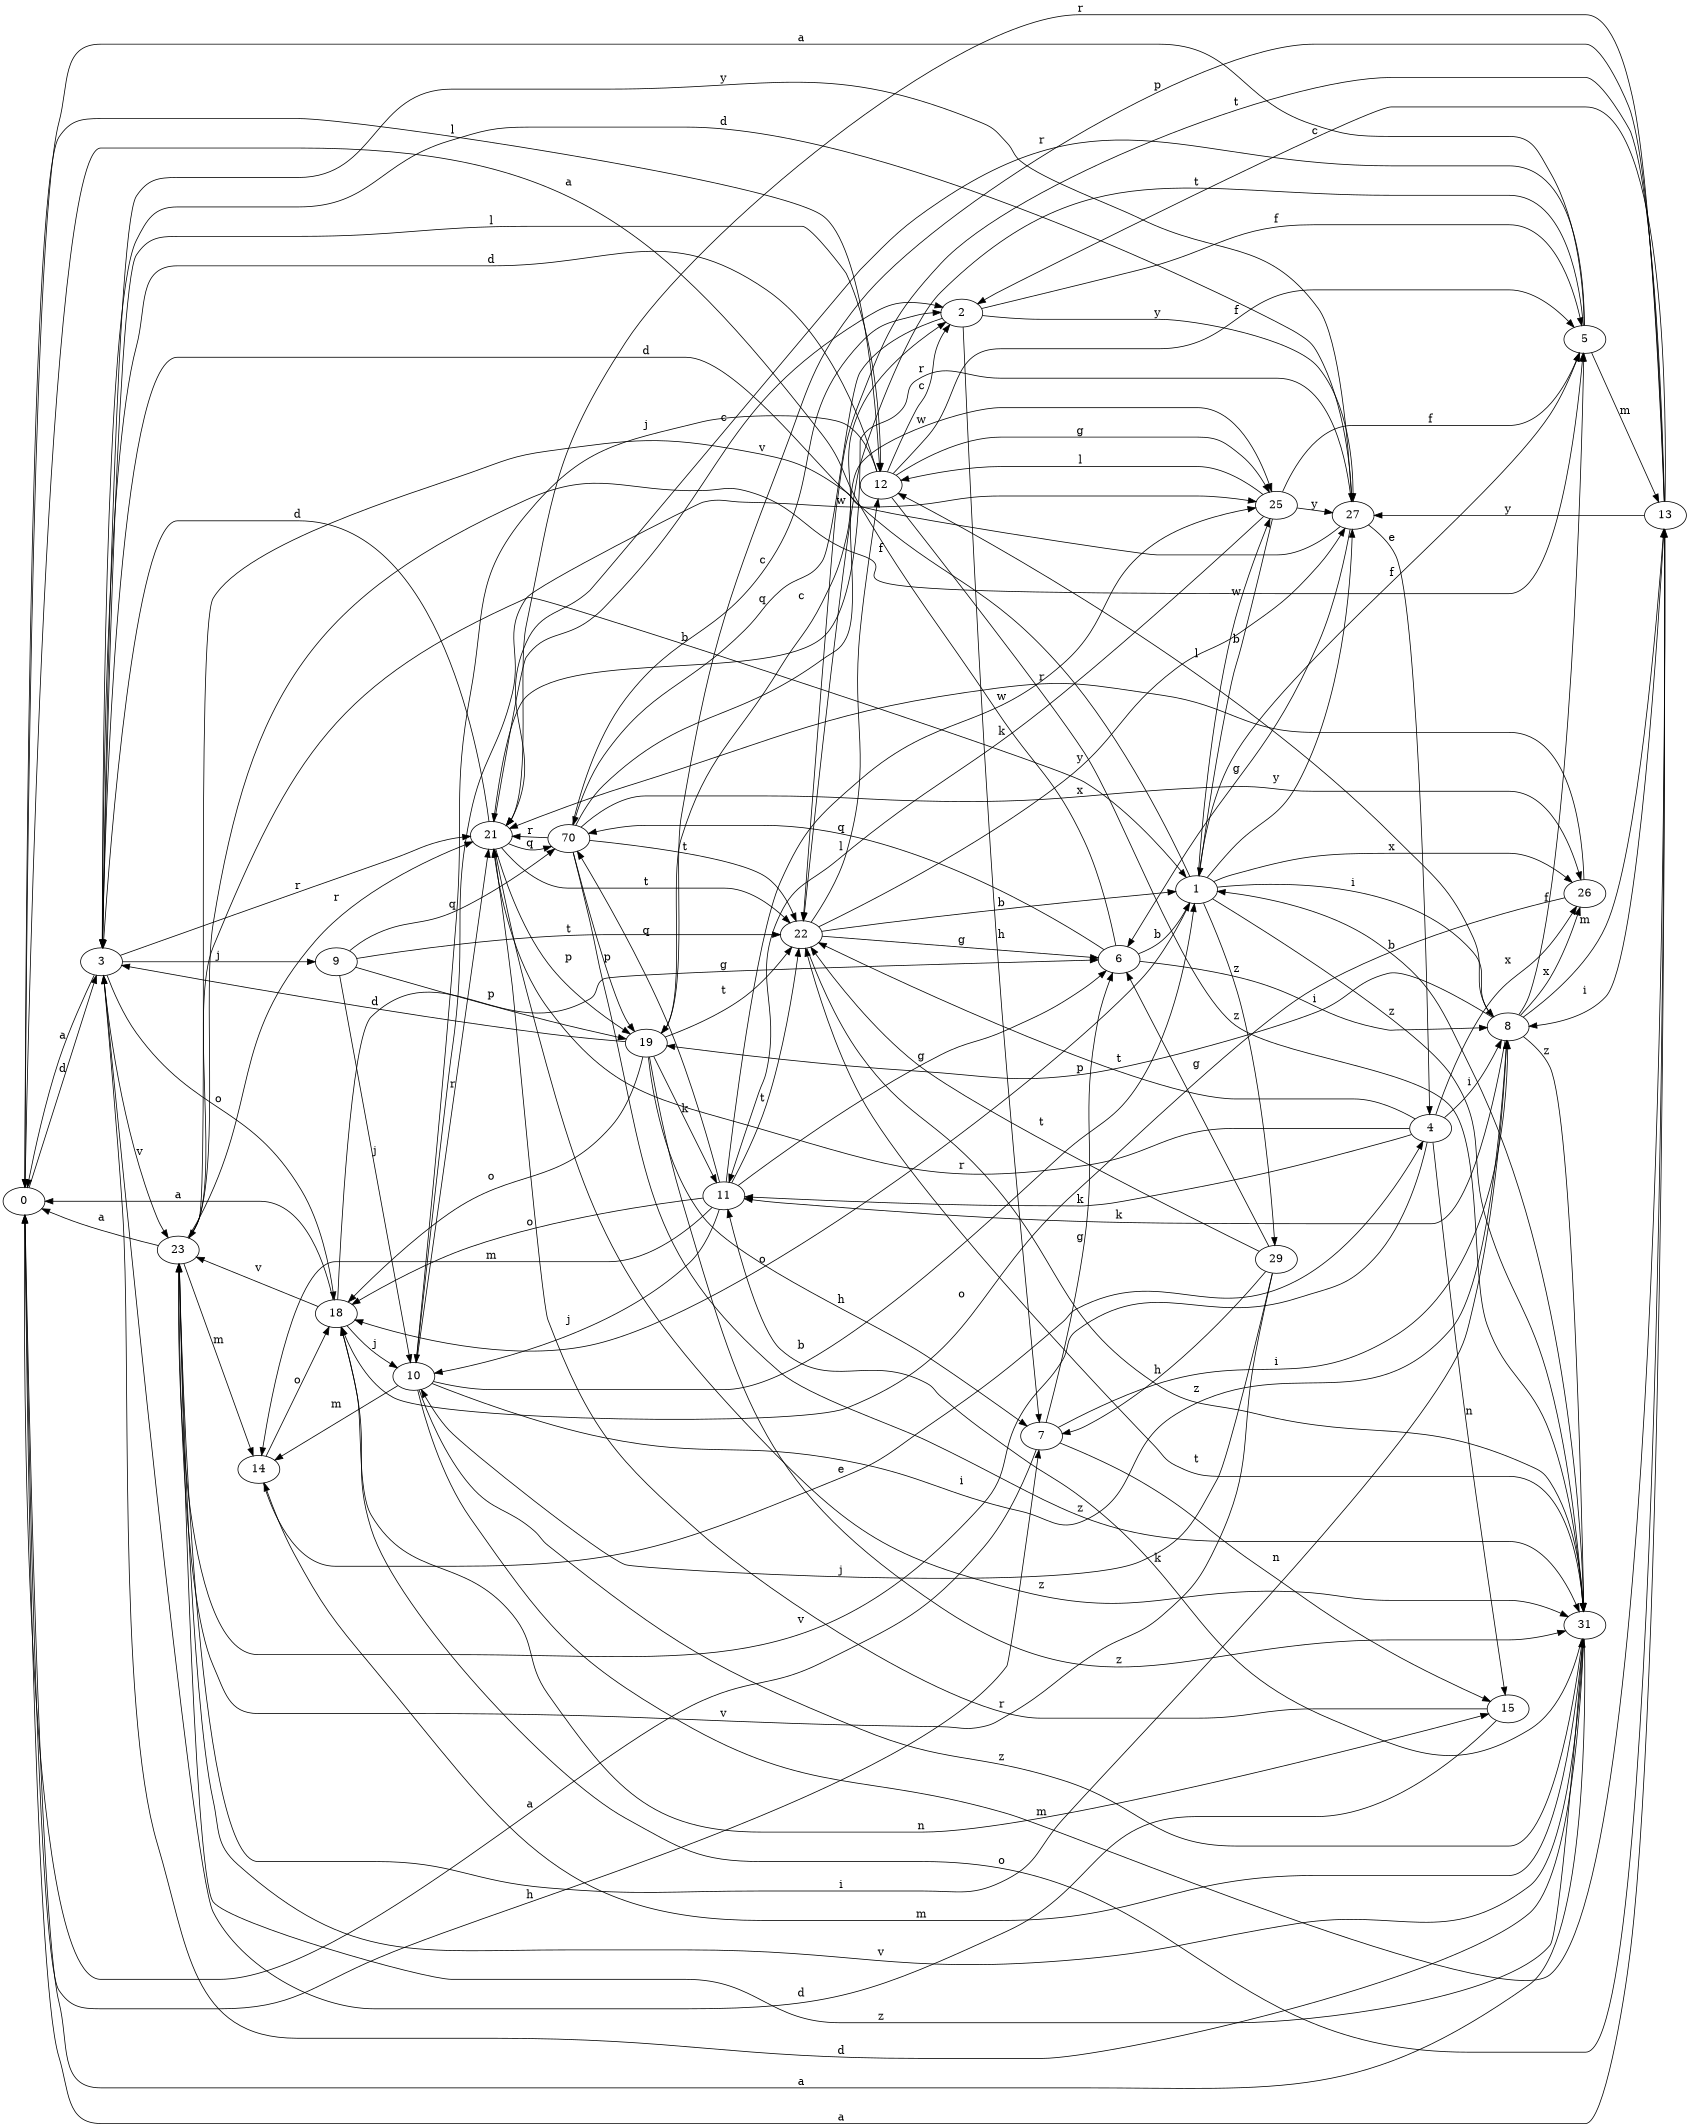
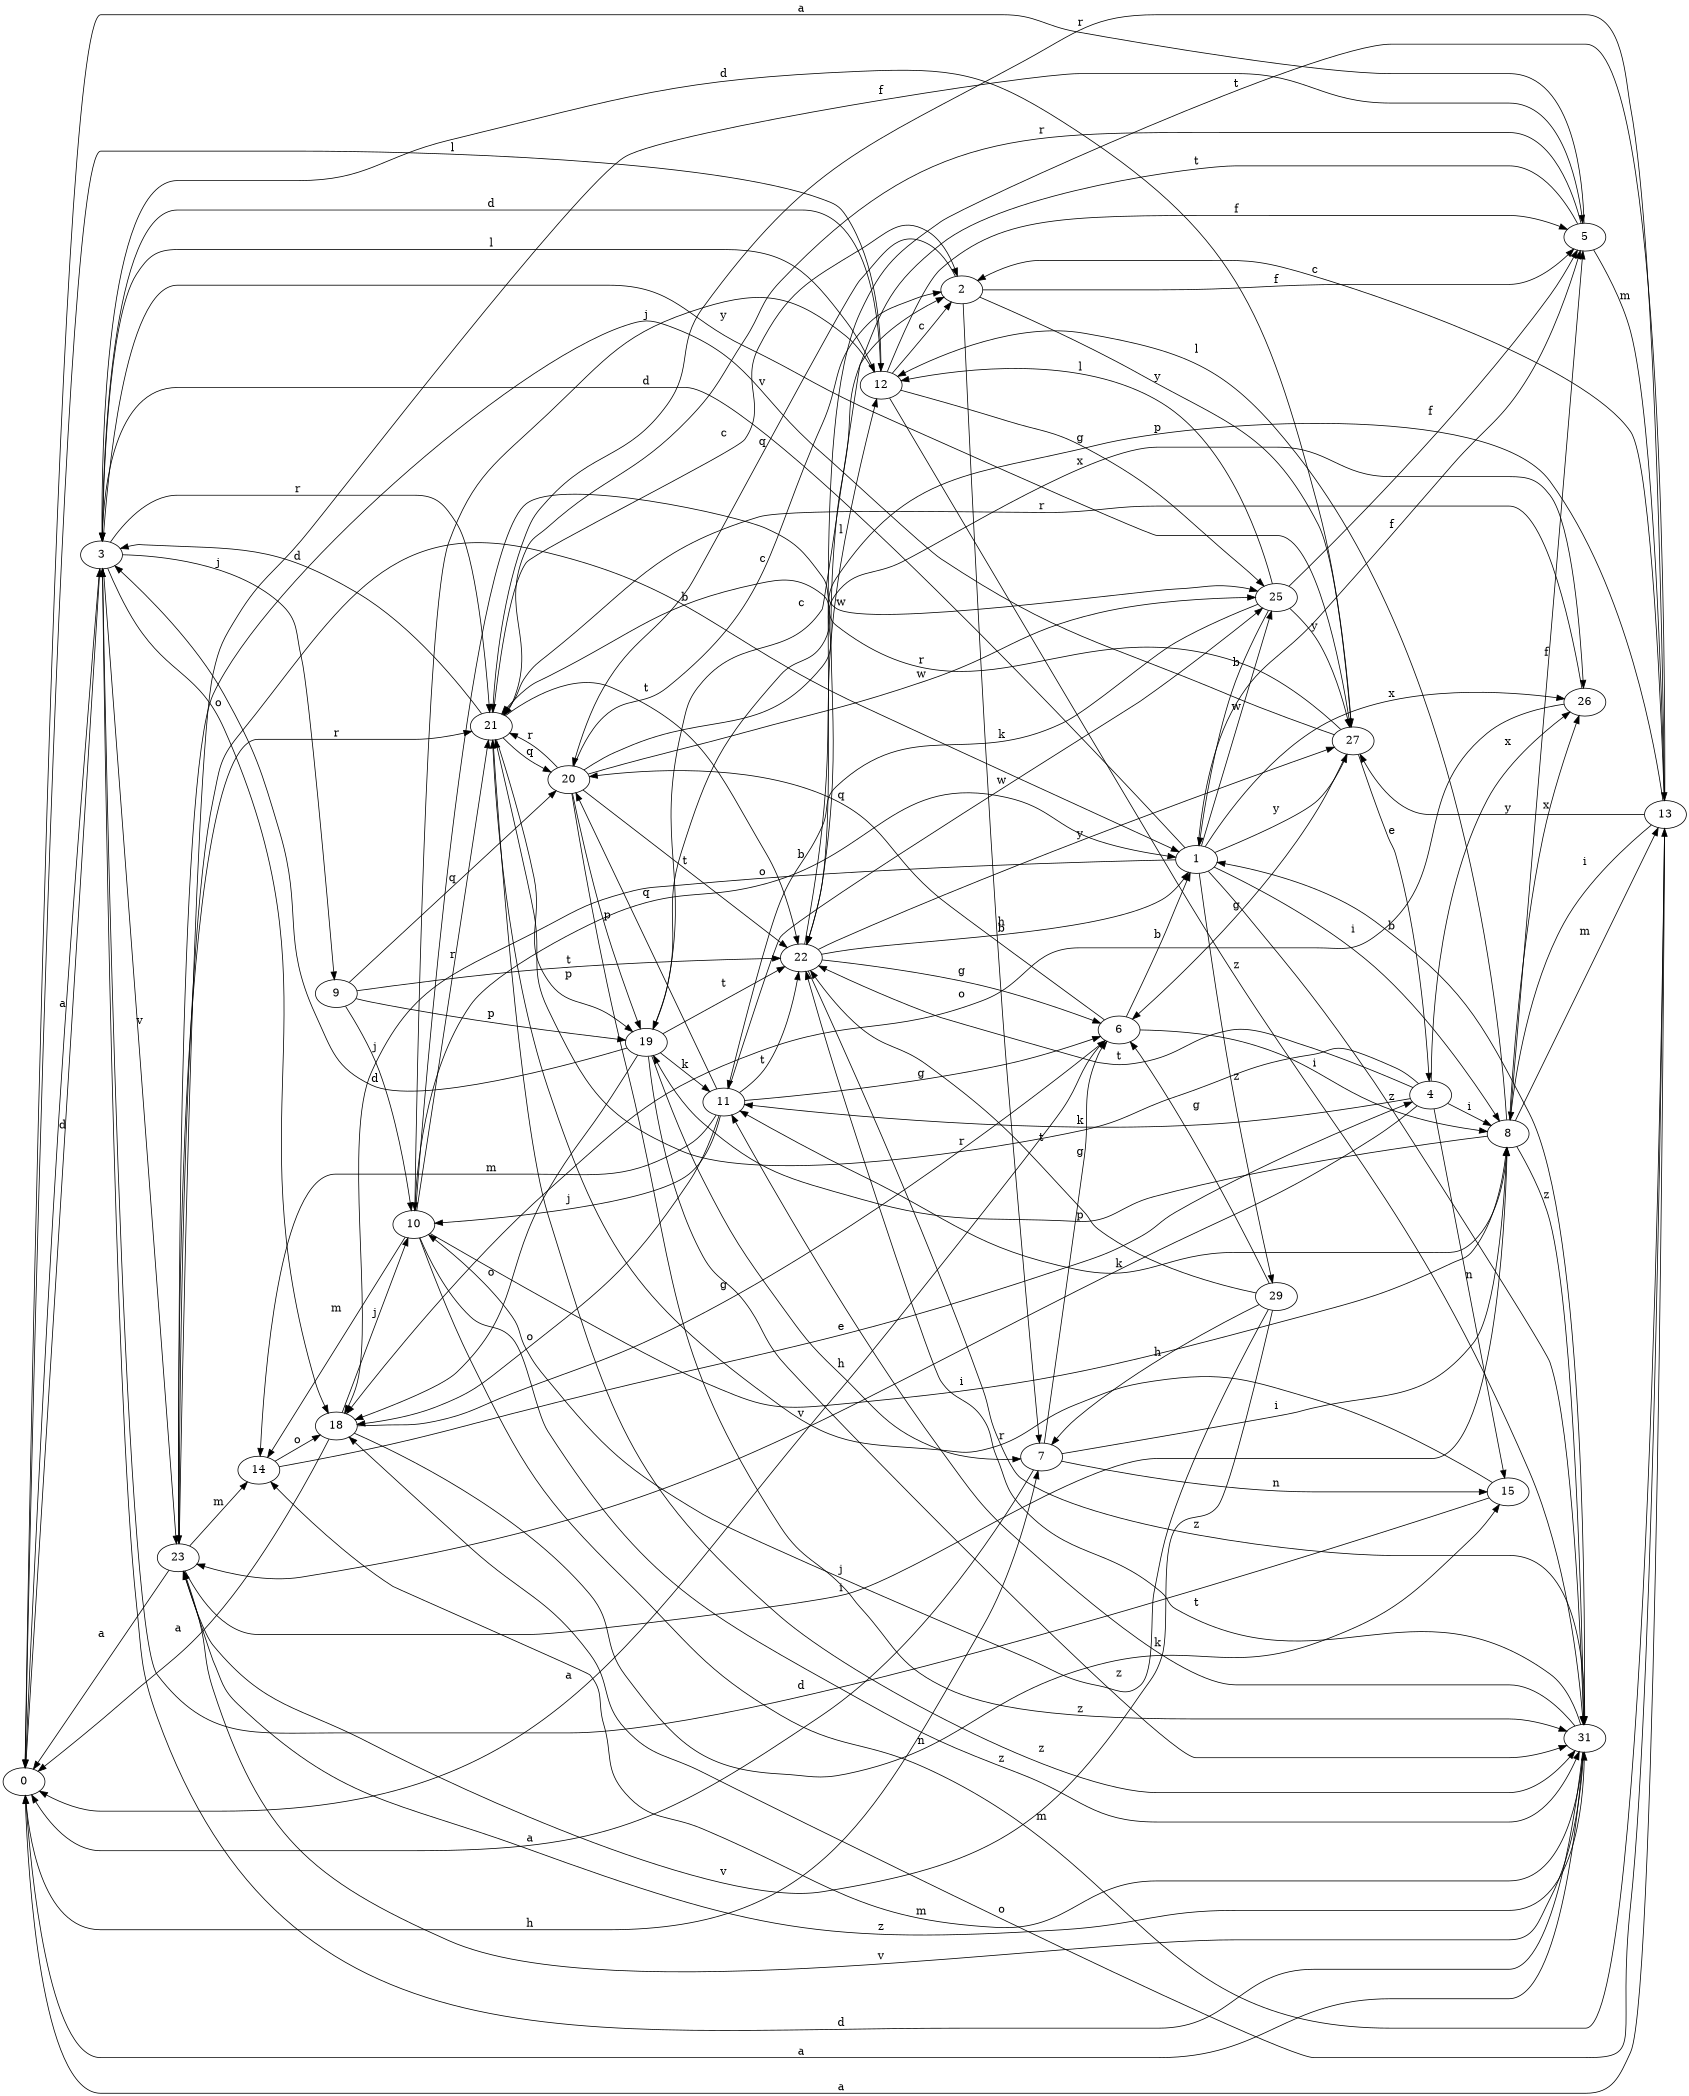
node "70": label "70" -> "20"
edge "18" -> "23": removed, label "v"
